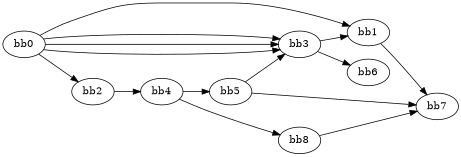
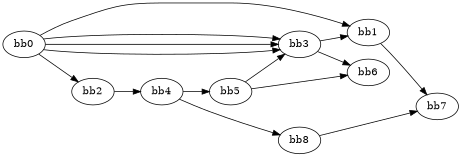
edge "bb5" -> "bb7": now "bb5" -> "bb6"
